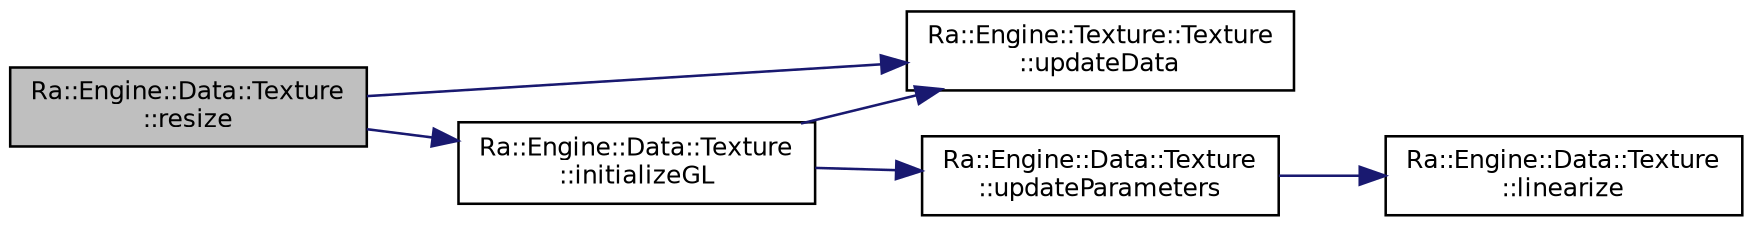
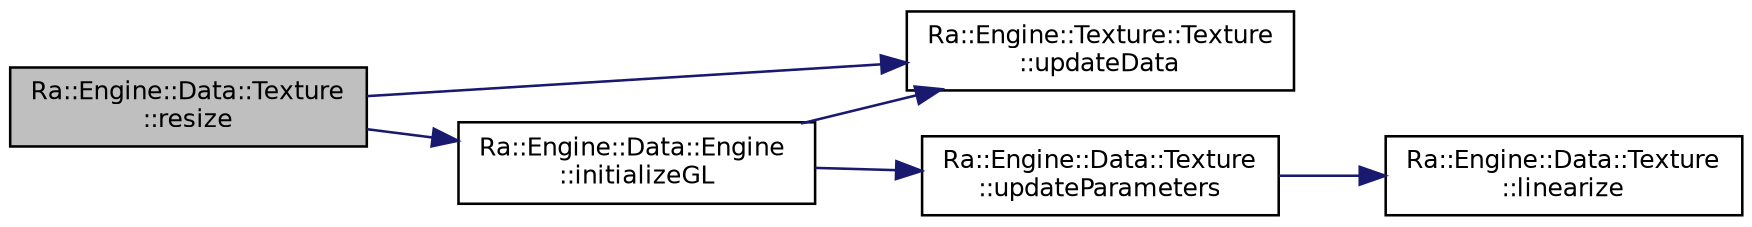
node "Ra::Engine::Data::Texture ::initializeGL": label "Ra::Engine::Data::Texture ::initializeGL" -> "Ra::Engine::Data::Engine ::initializeGL"
